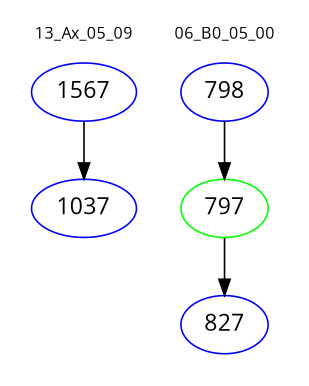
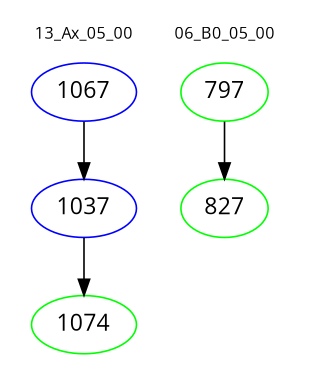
cluster "13_Ax_05_09": label "13_Ax_05_09" -> "13_Ax_05_00"
node "1567": label "1567" -> "1067"
node "798": removed
node "1074": added
node "827": color blue -> green
